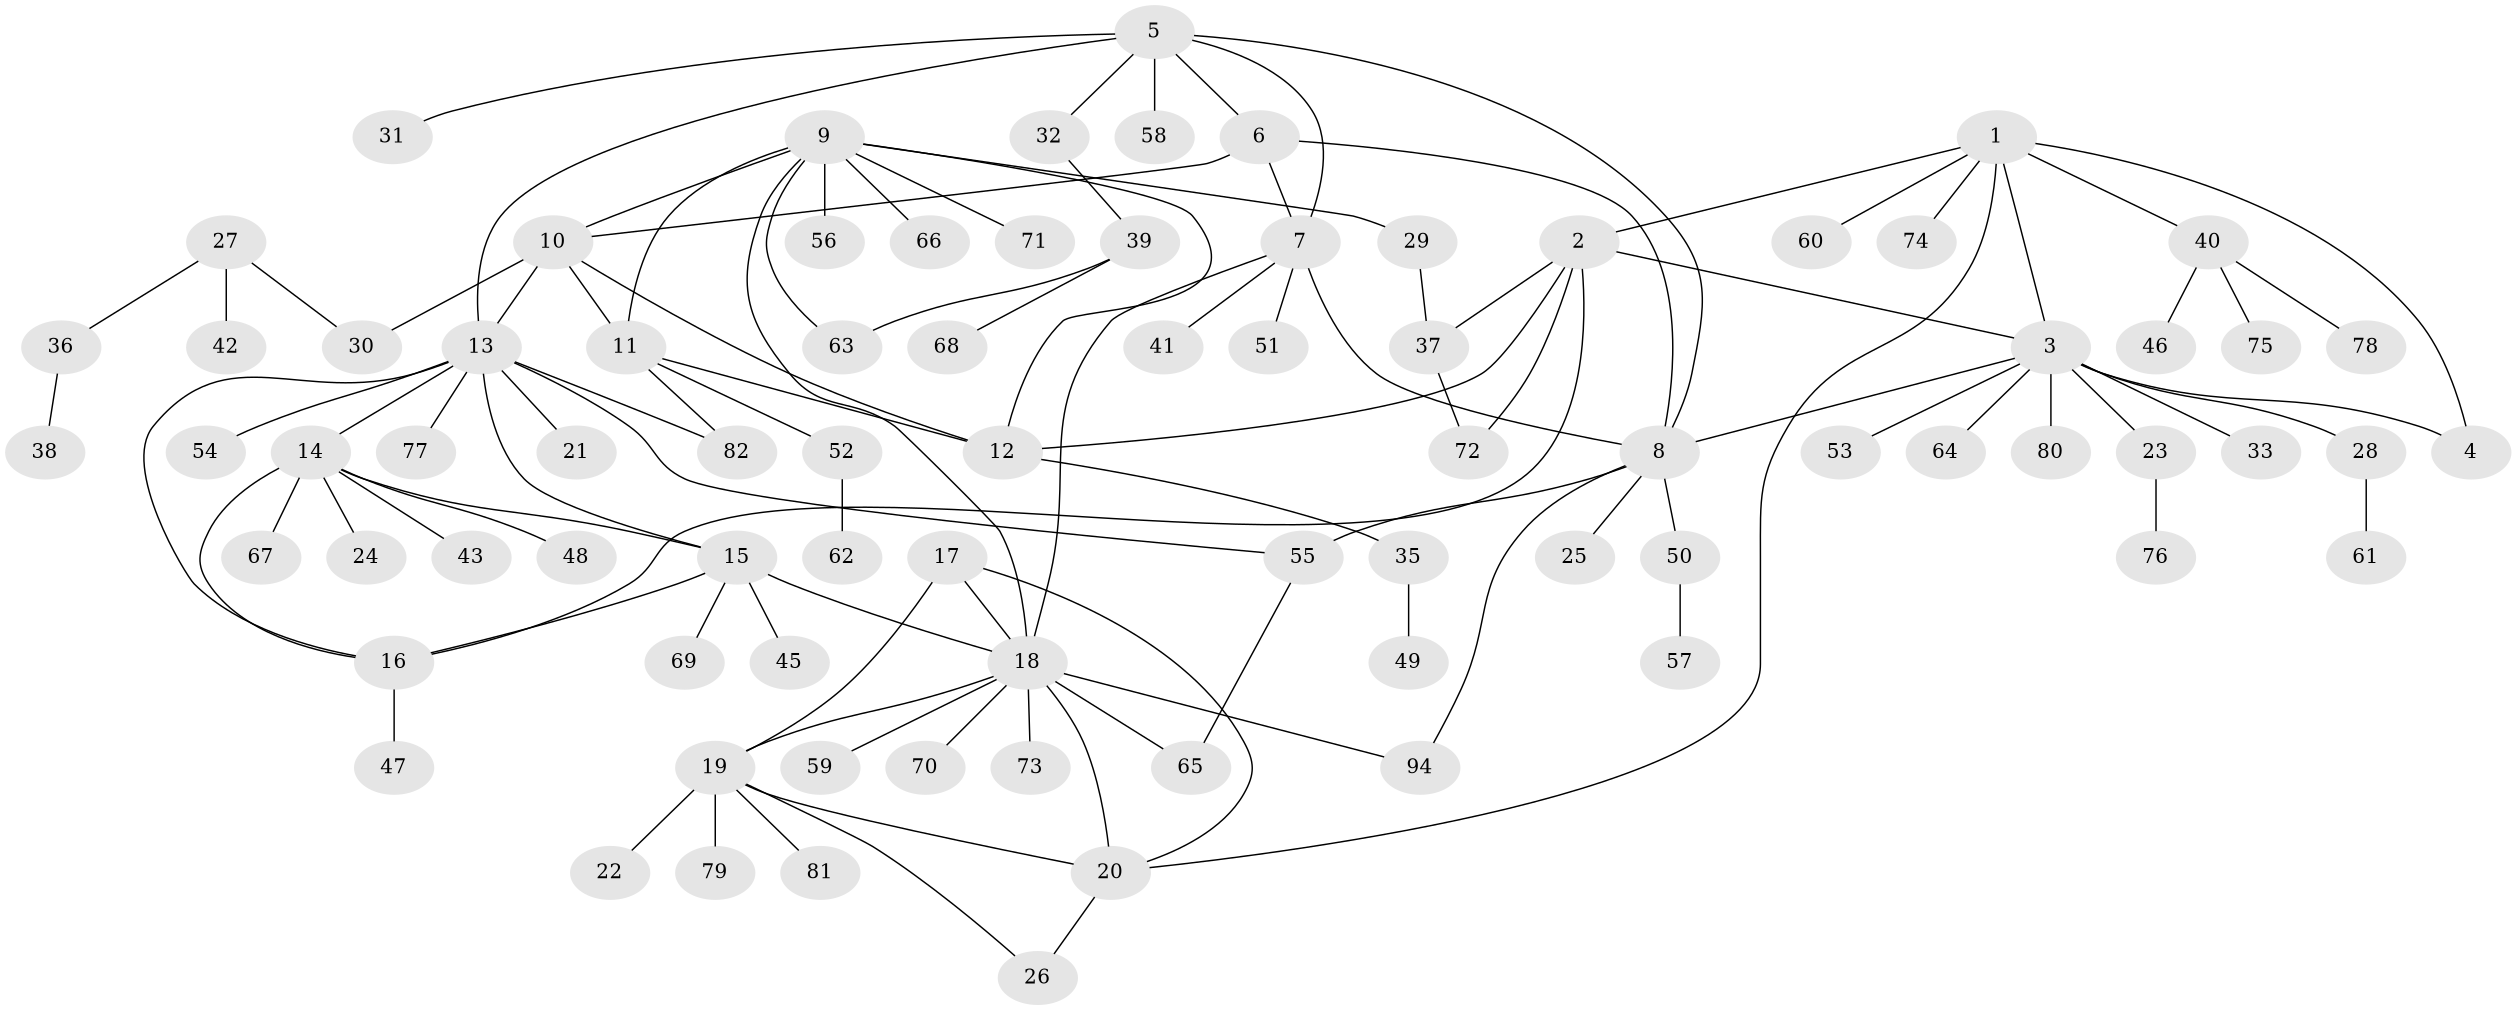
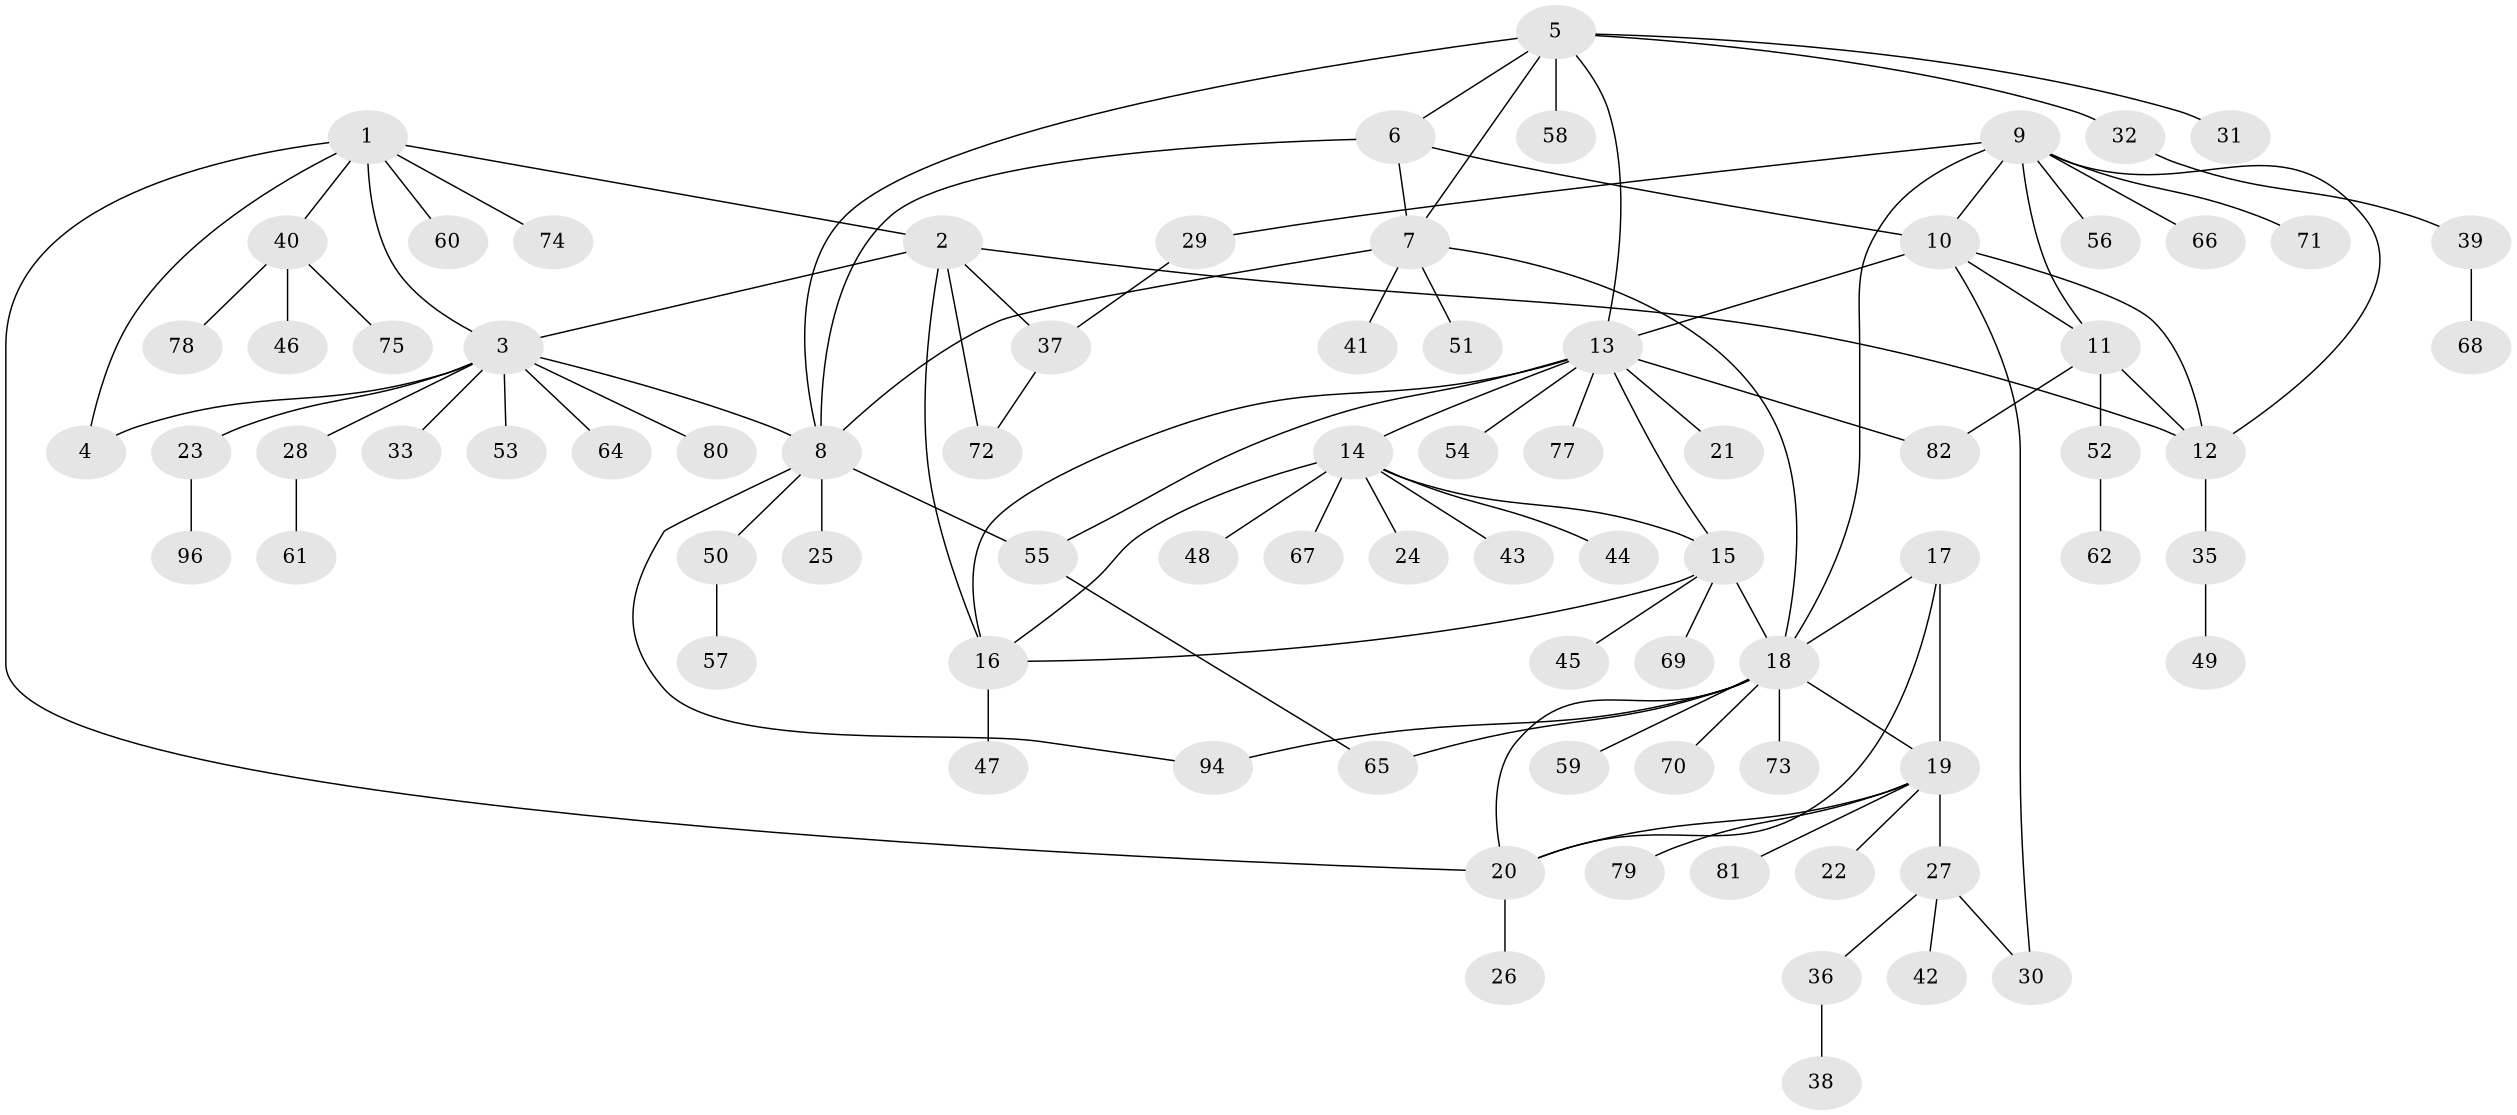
node "63": removed
node "44": added
node "76": label "76" -> "96"
edge "19" -- "26": now "19" -- "27"
